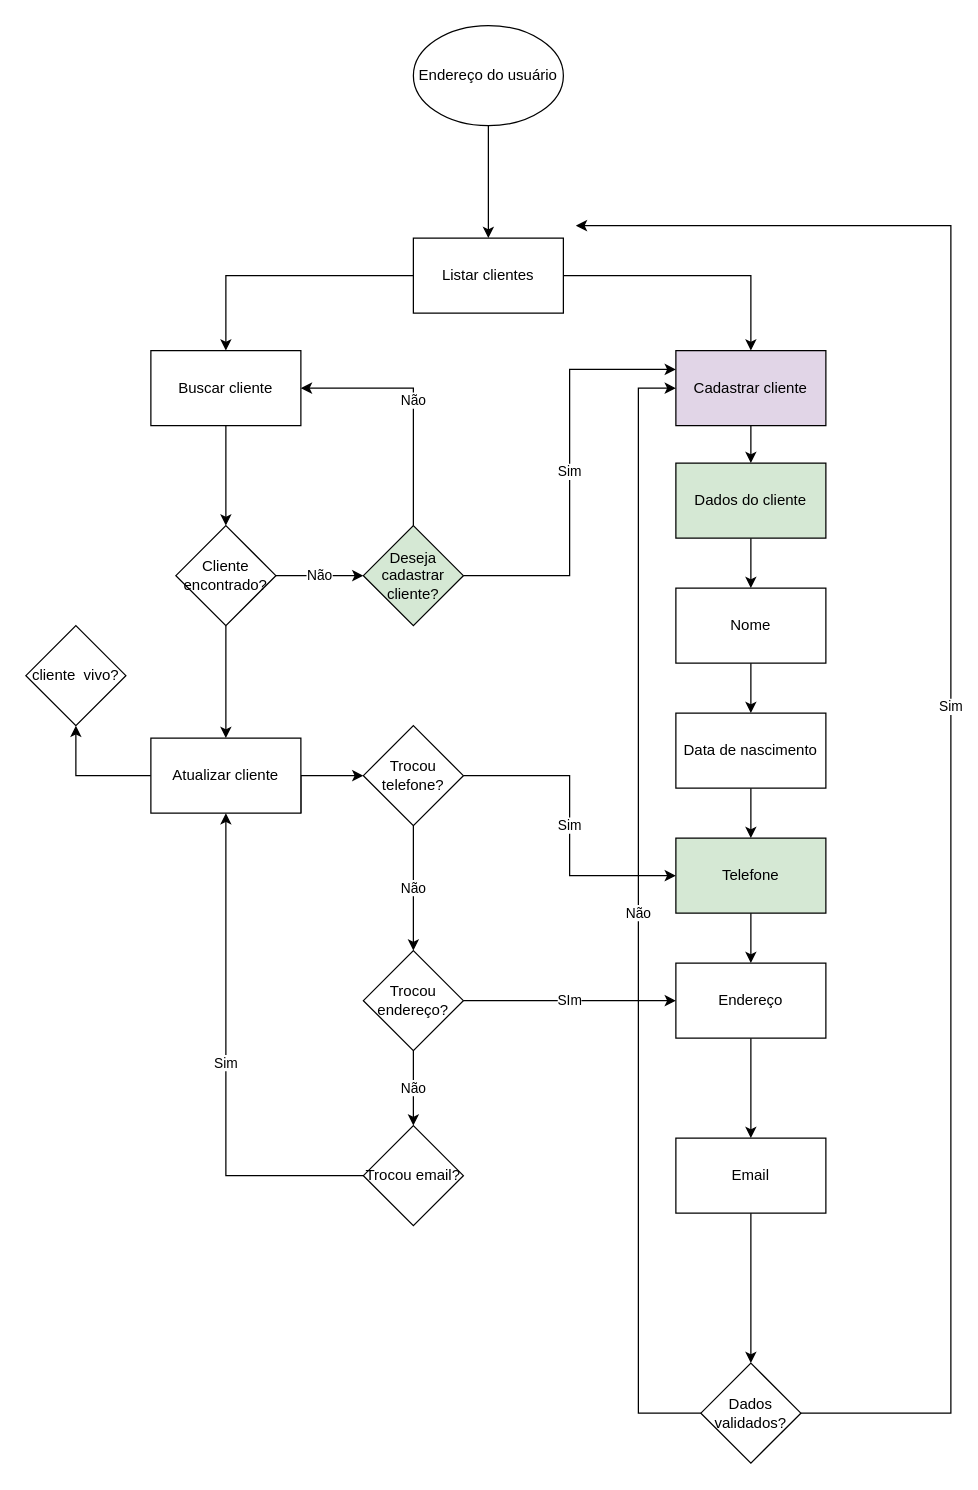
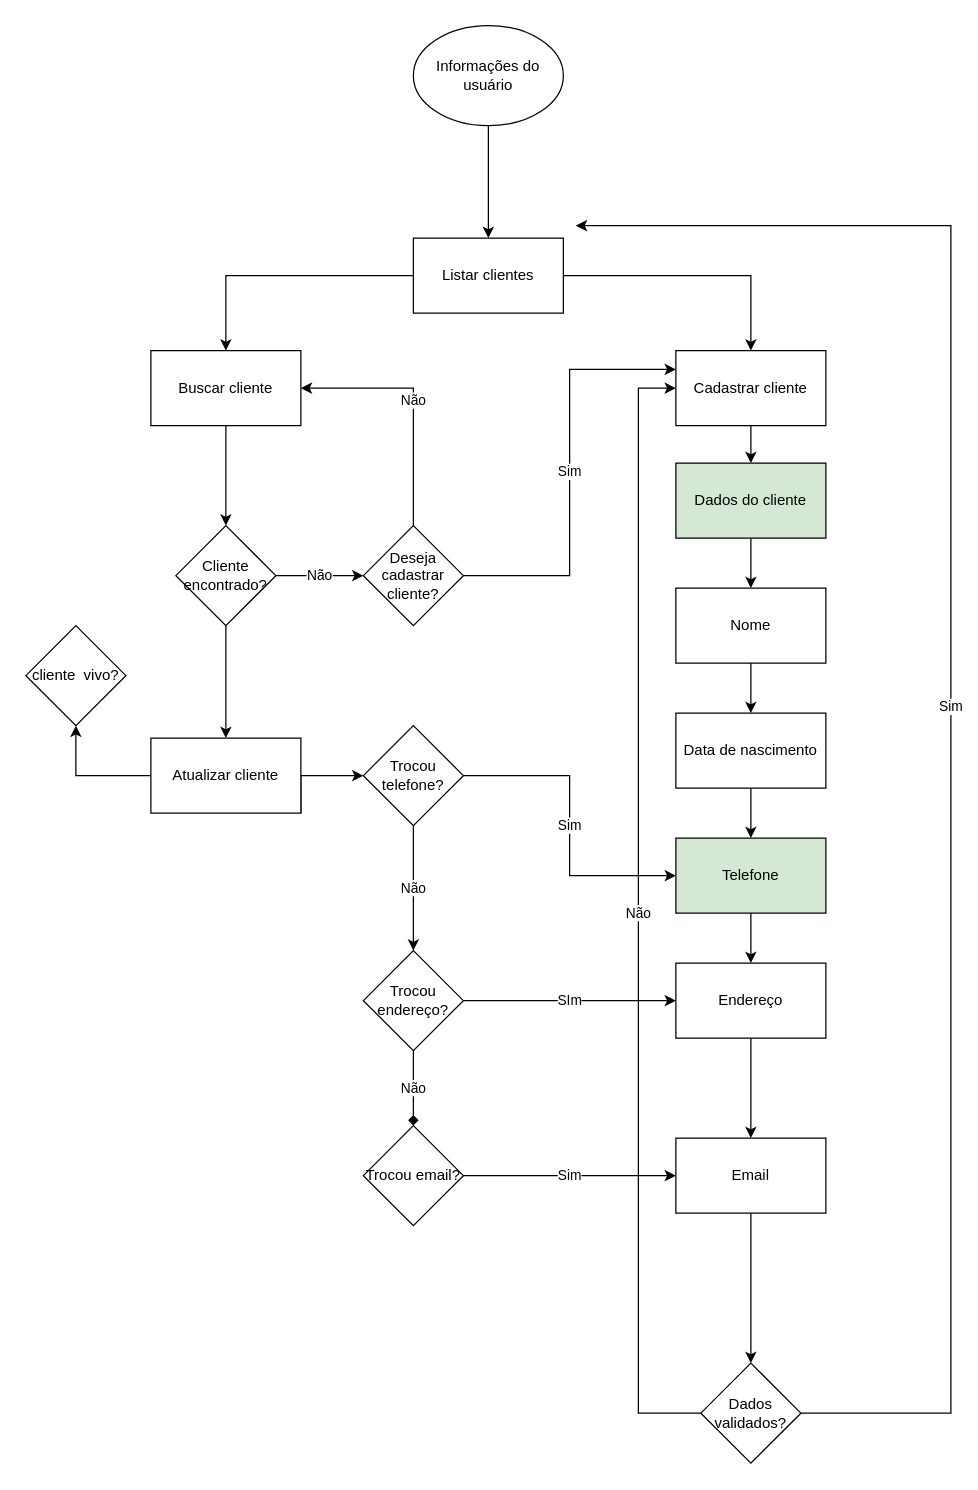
node "Endereço do usuário": label "Endereço do usuário" -> "Informações do usuário"
node "Cadastrar cliente": fillcolor #e1d5e7 -> #ffffff
node "Deseja cadastrar cliente?": fillcolor #d5e8d4 -> #ffffff
edge "Trocou email?" -> "Atualizar cliente": now "Trocou email?" -> "Email"
edge "Trocou endereço?" -> "Trocou email?": arrowhead classic -> diamond
